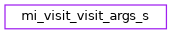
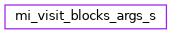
node "mi_visit_visit_args_s": label "mi_visit_visit_args_s" -> "mi_visit_blocks_args_s"
